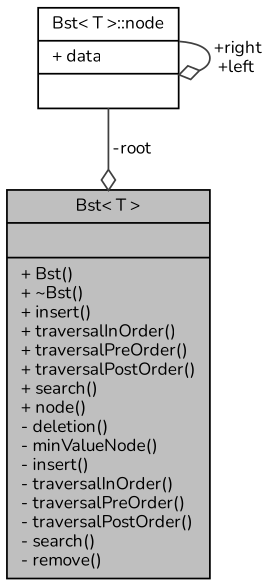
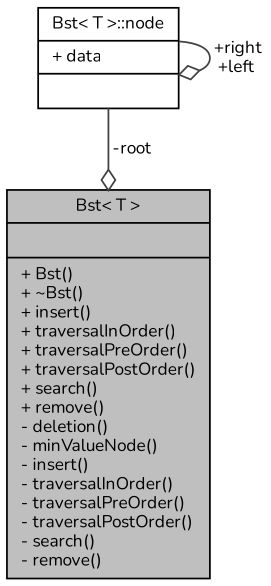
node "Bst< T >": text "+ node()" -> "+ remove()"
